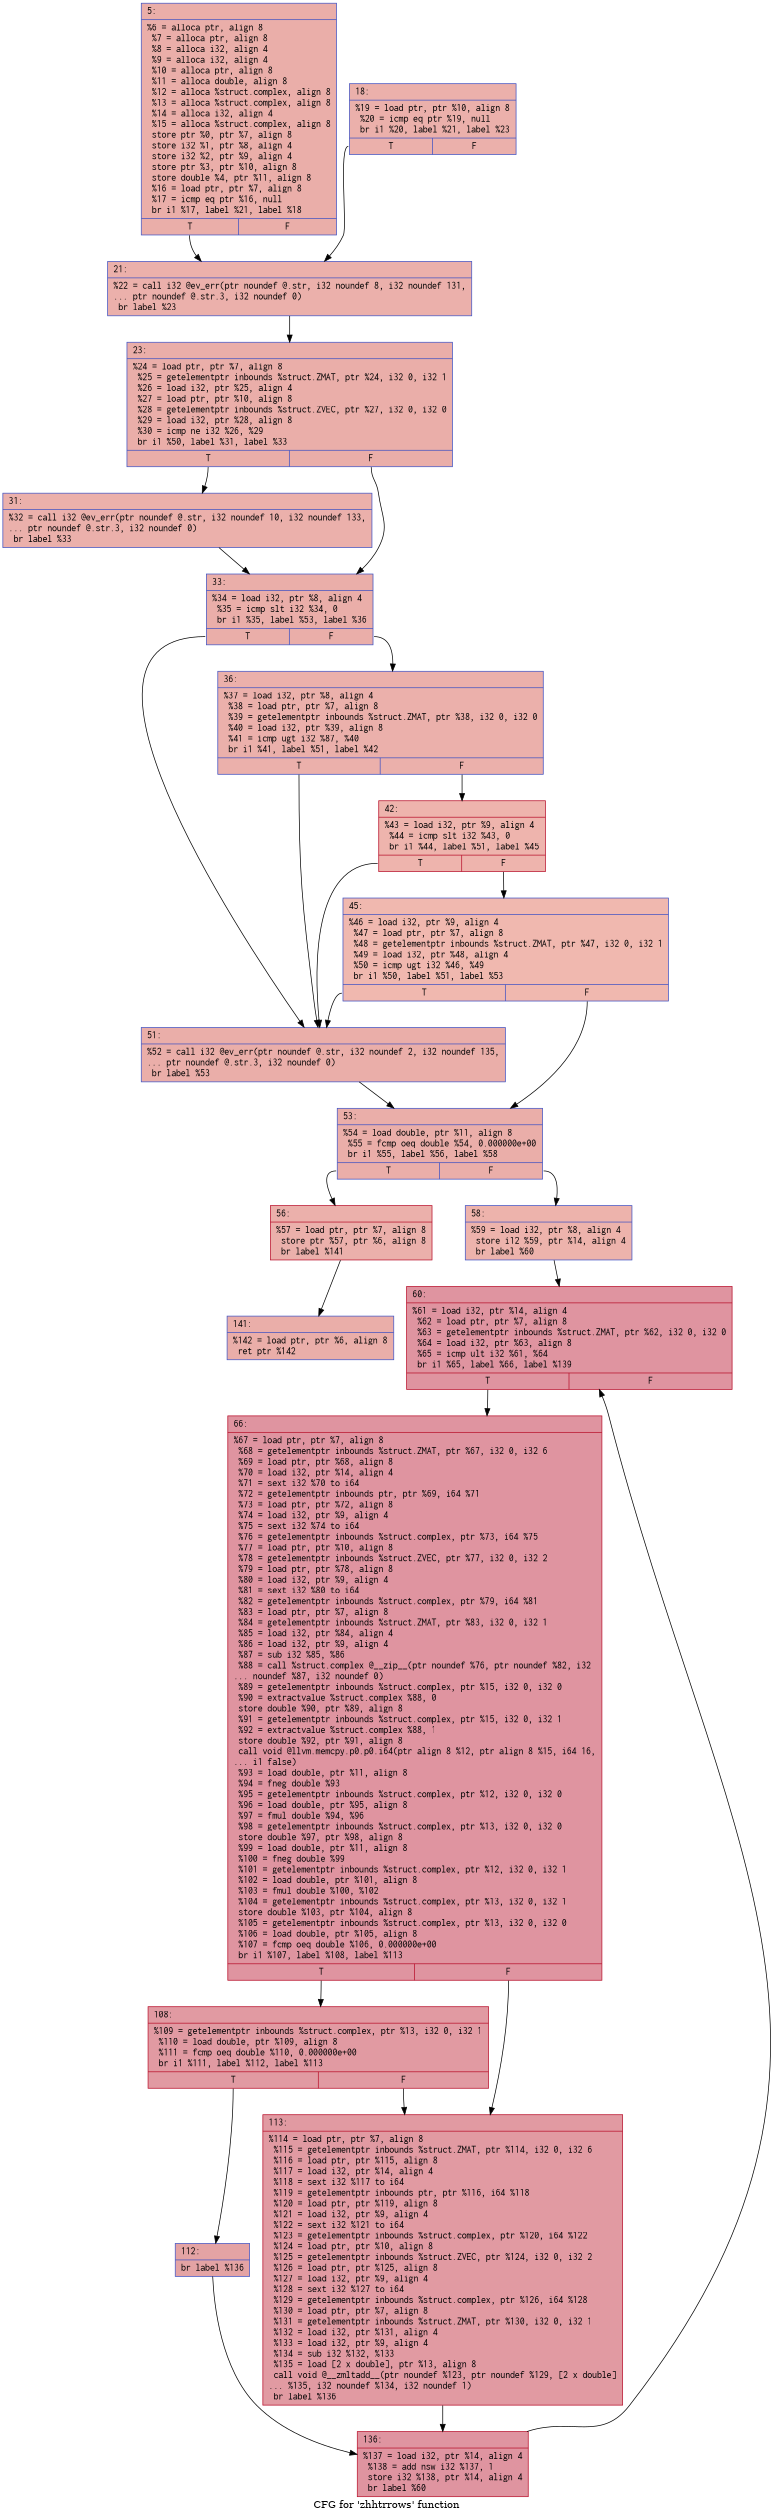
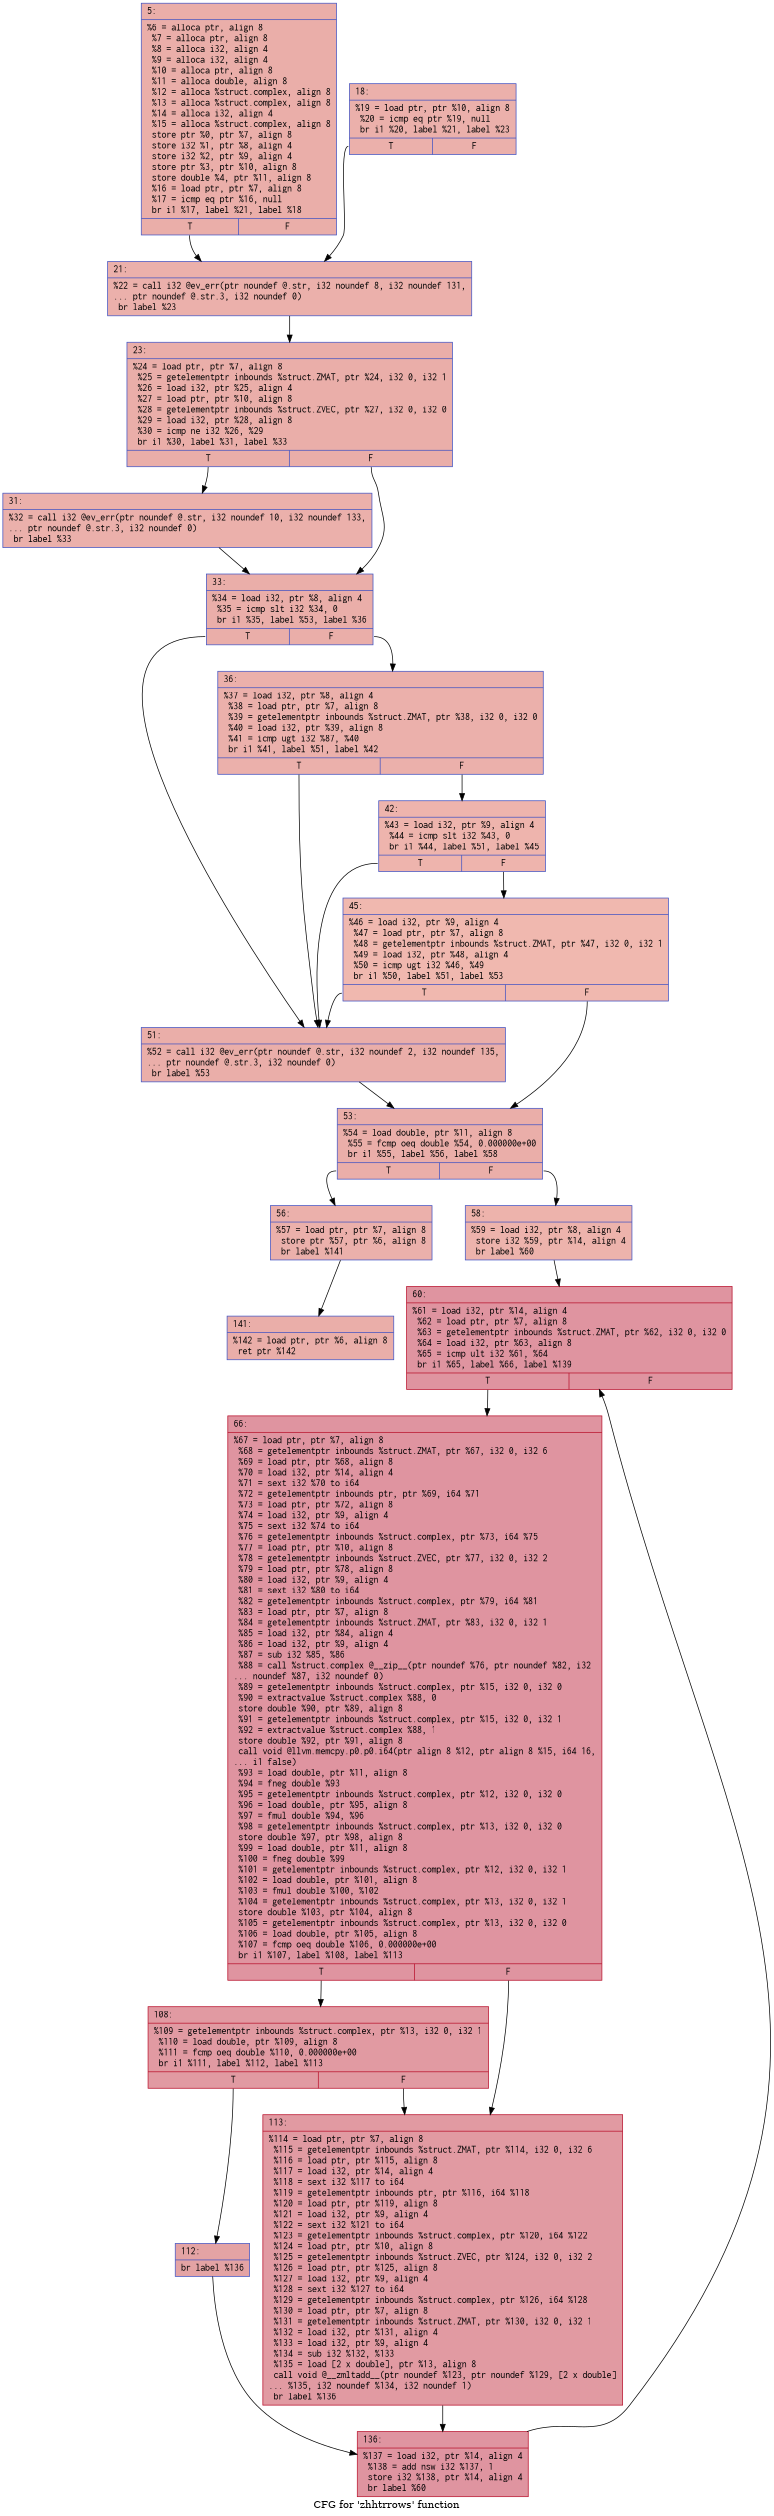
node "23:": text "br i1 %50, label %31, label %33" -> "br i1 %30, label %31, label %33"
node "42:": color #b70d28ff -> #3d50c3ff
node "56:": color #b70d28ff -> #3d50c3ff
node "58:": text "store i12 %59, ptr %14, align 4" -> "store i32 %59, ptr %14, align 4"
